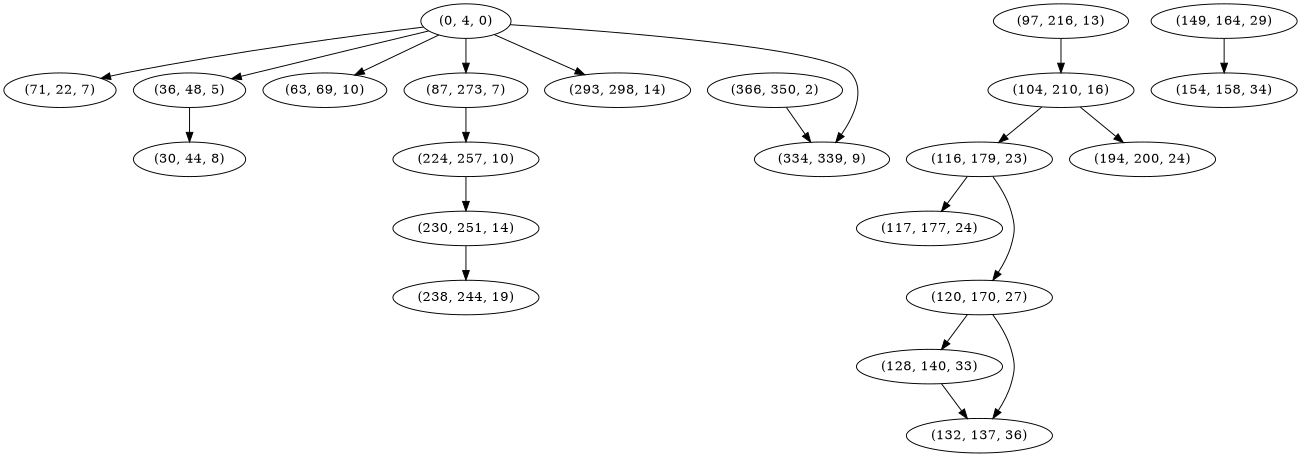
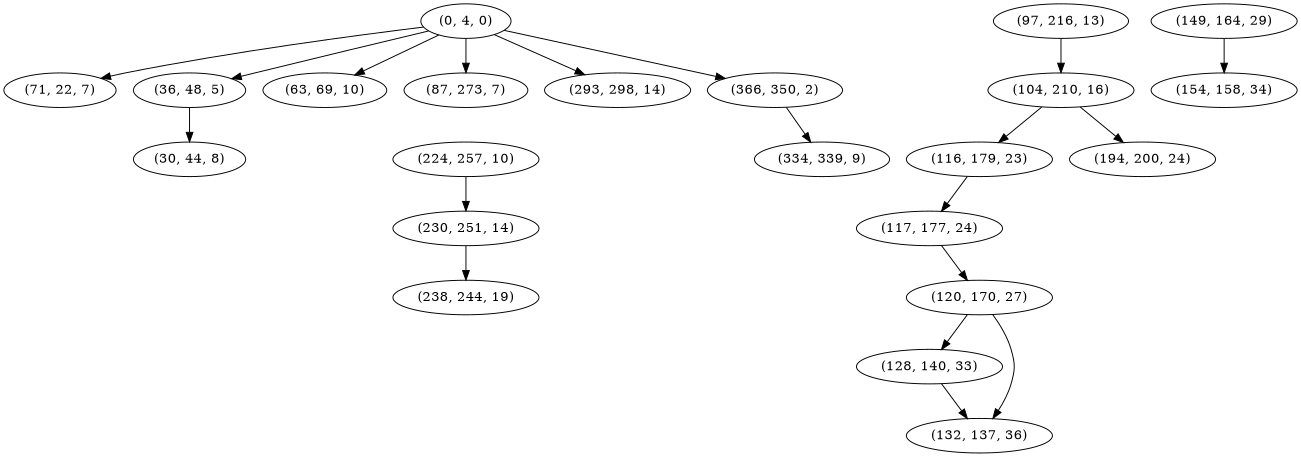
edge "(0, 4, 0)" -> "(334, 339, 9)": now "(0, 4, 0)" -> "(366, 350, 2)"
edge "(87, 273, 7)" -> "(224, 257, 10)": removed
edge "(116, 179, 23)" -> "(120, 170, 27)": now "(117, 177, 24)" -> "(120, 170, 27)"
